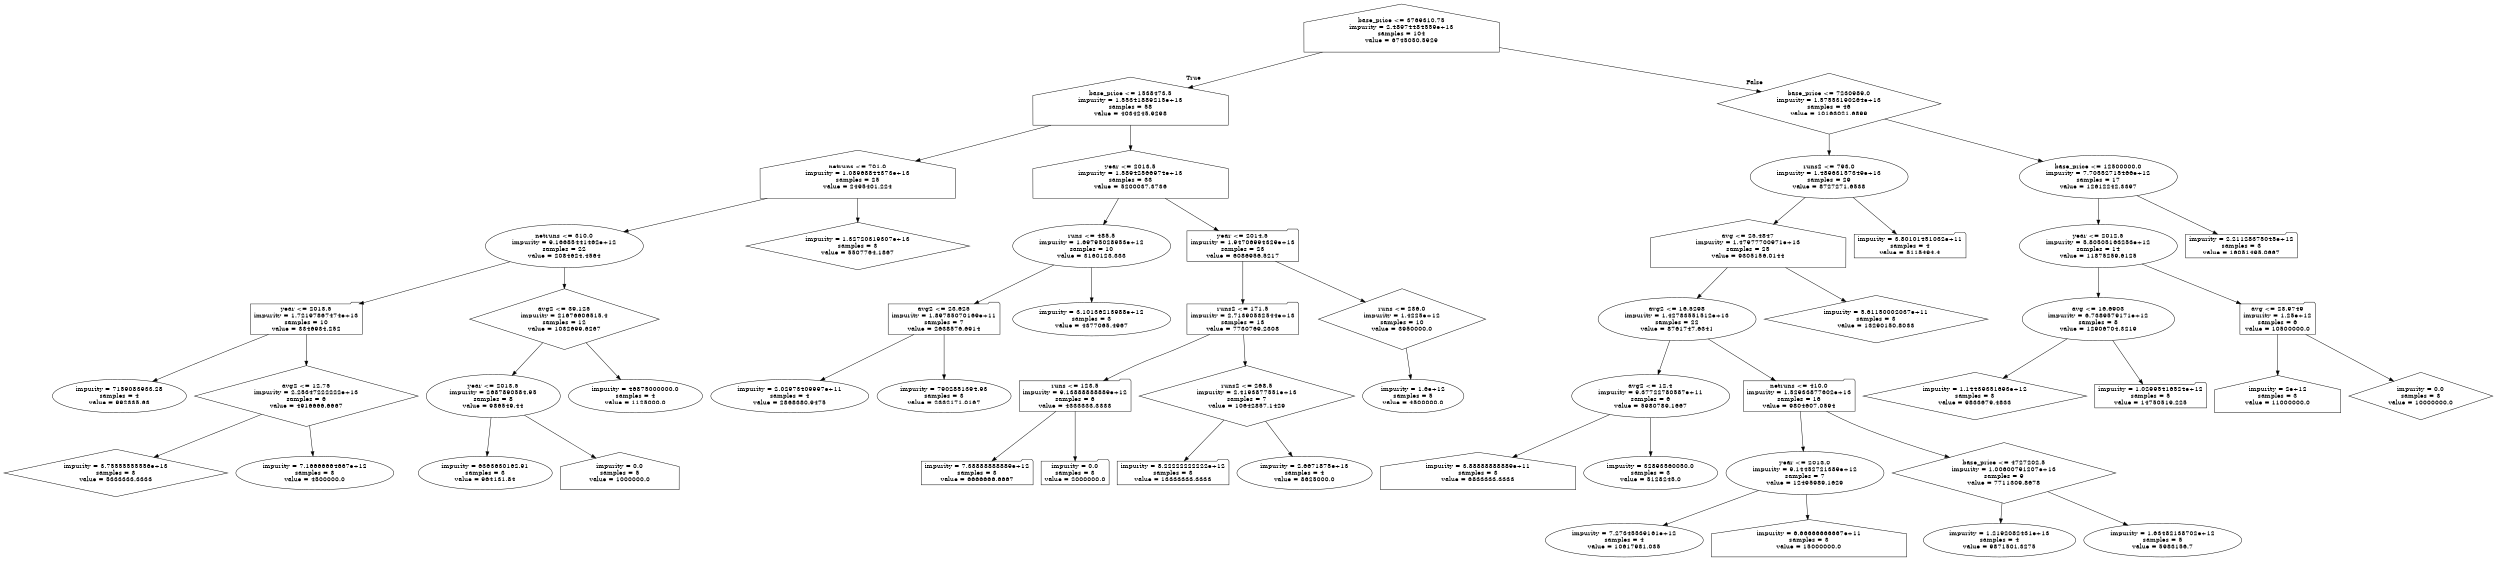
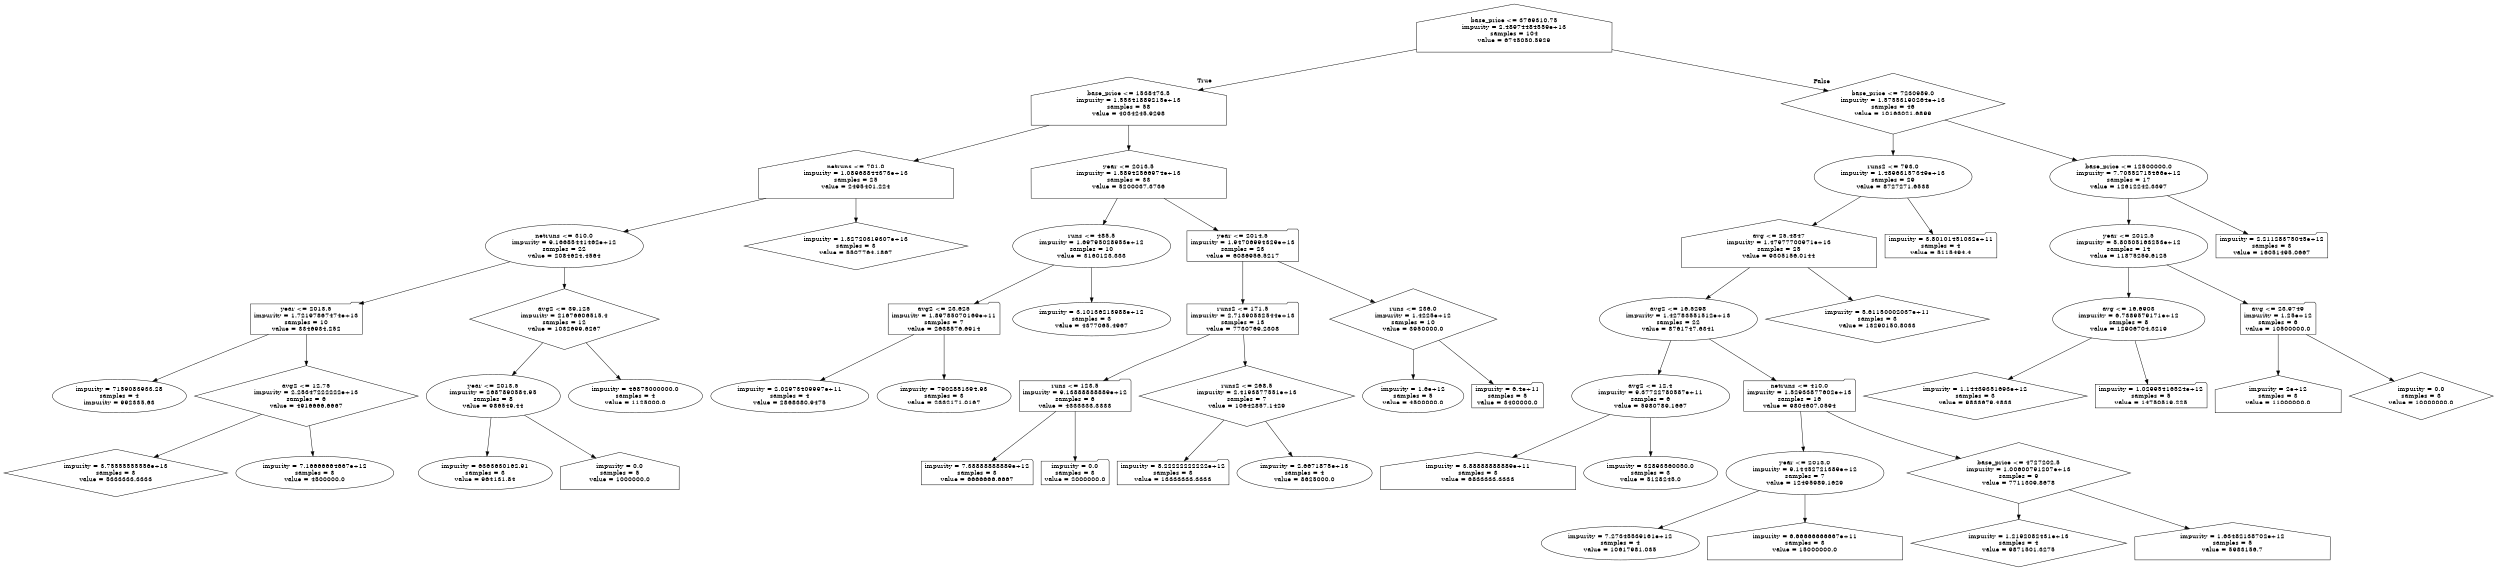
node "impurity = 7159083933.28 samples = 4 value = 992335.63": label "impurity = 7159083933.28 samples = 4 value = 992335.63" -> "impurity = 7159083933.28 samples = 4 impurity = 992335.63"
node "impurity = 6.4e+11 samples = 5 value = 3400000.0": added
node "impurity = 1.2192082431e+13 samples = 4 value = 9871501.3275": shape ellipse -> diamond
node "impurity = 1.63482138702e+12 samples = 5 value = 5983156.7": shape ellipse -> house
